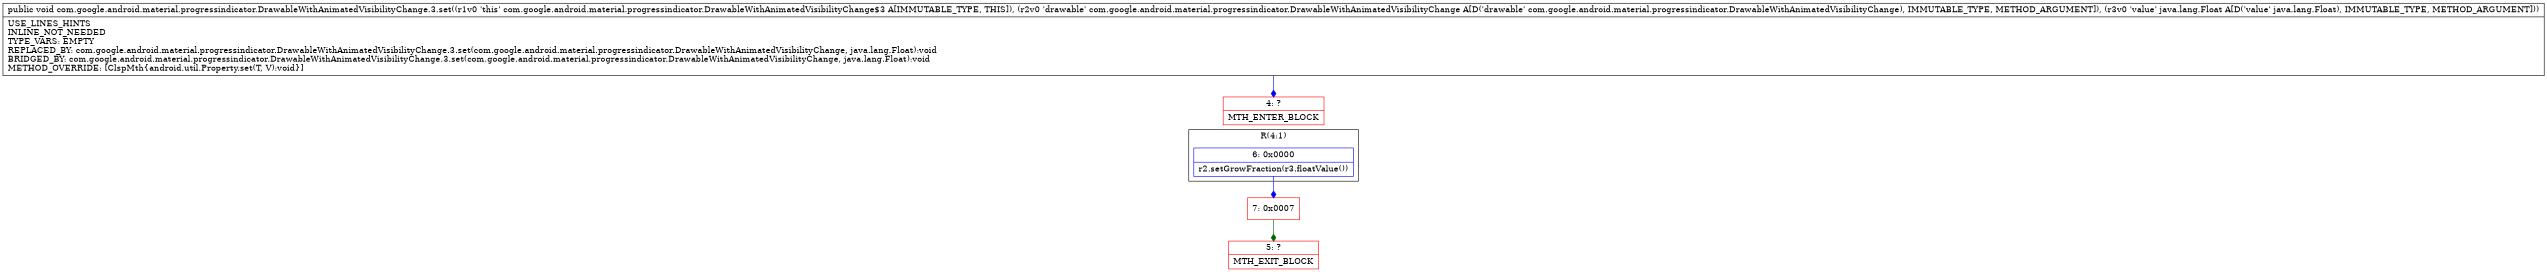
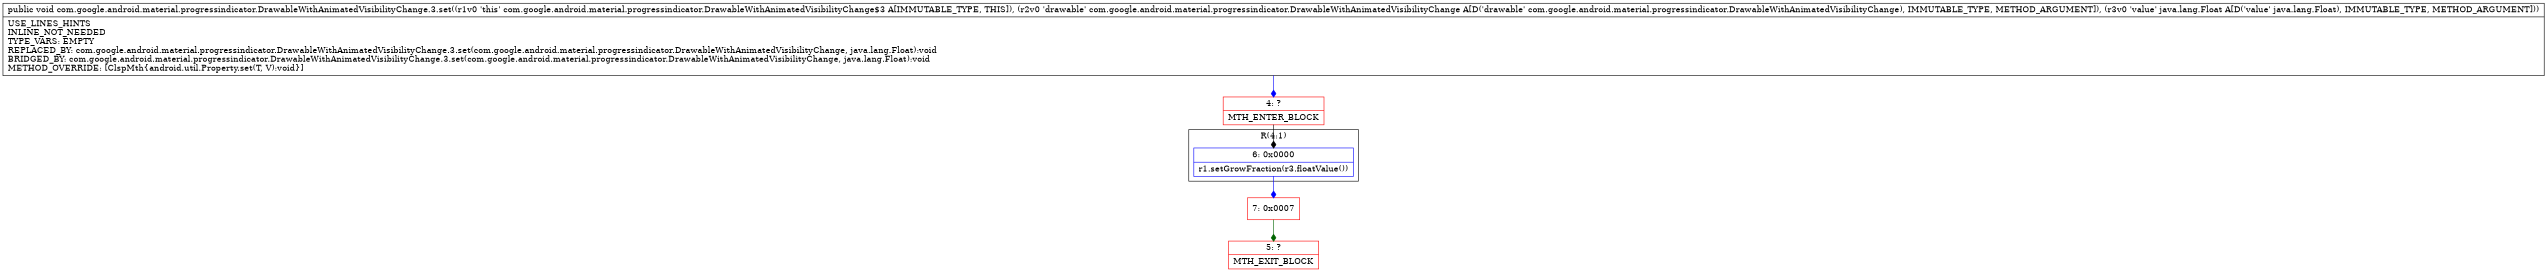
edge "4: ?" -> "6: 0x0000": added
node "6: 0x0000": text "r2.setGrowFraction(r3.floatValue())" -> "r1.setGrowFraction(r3.floatValue())"
